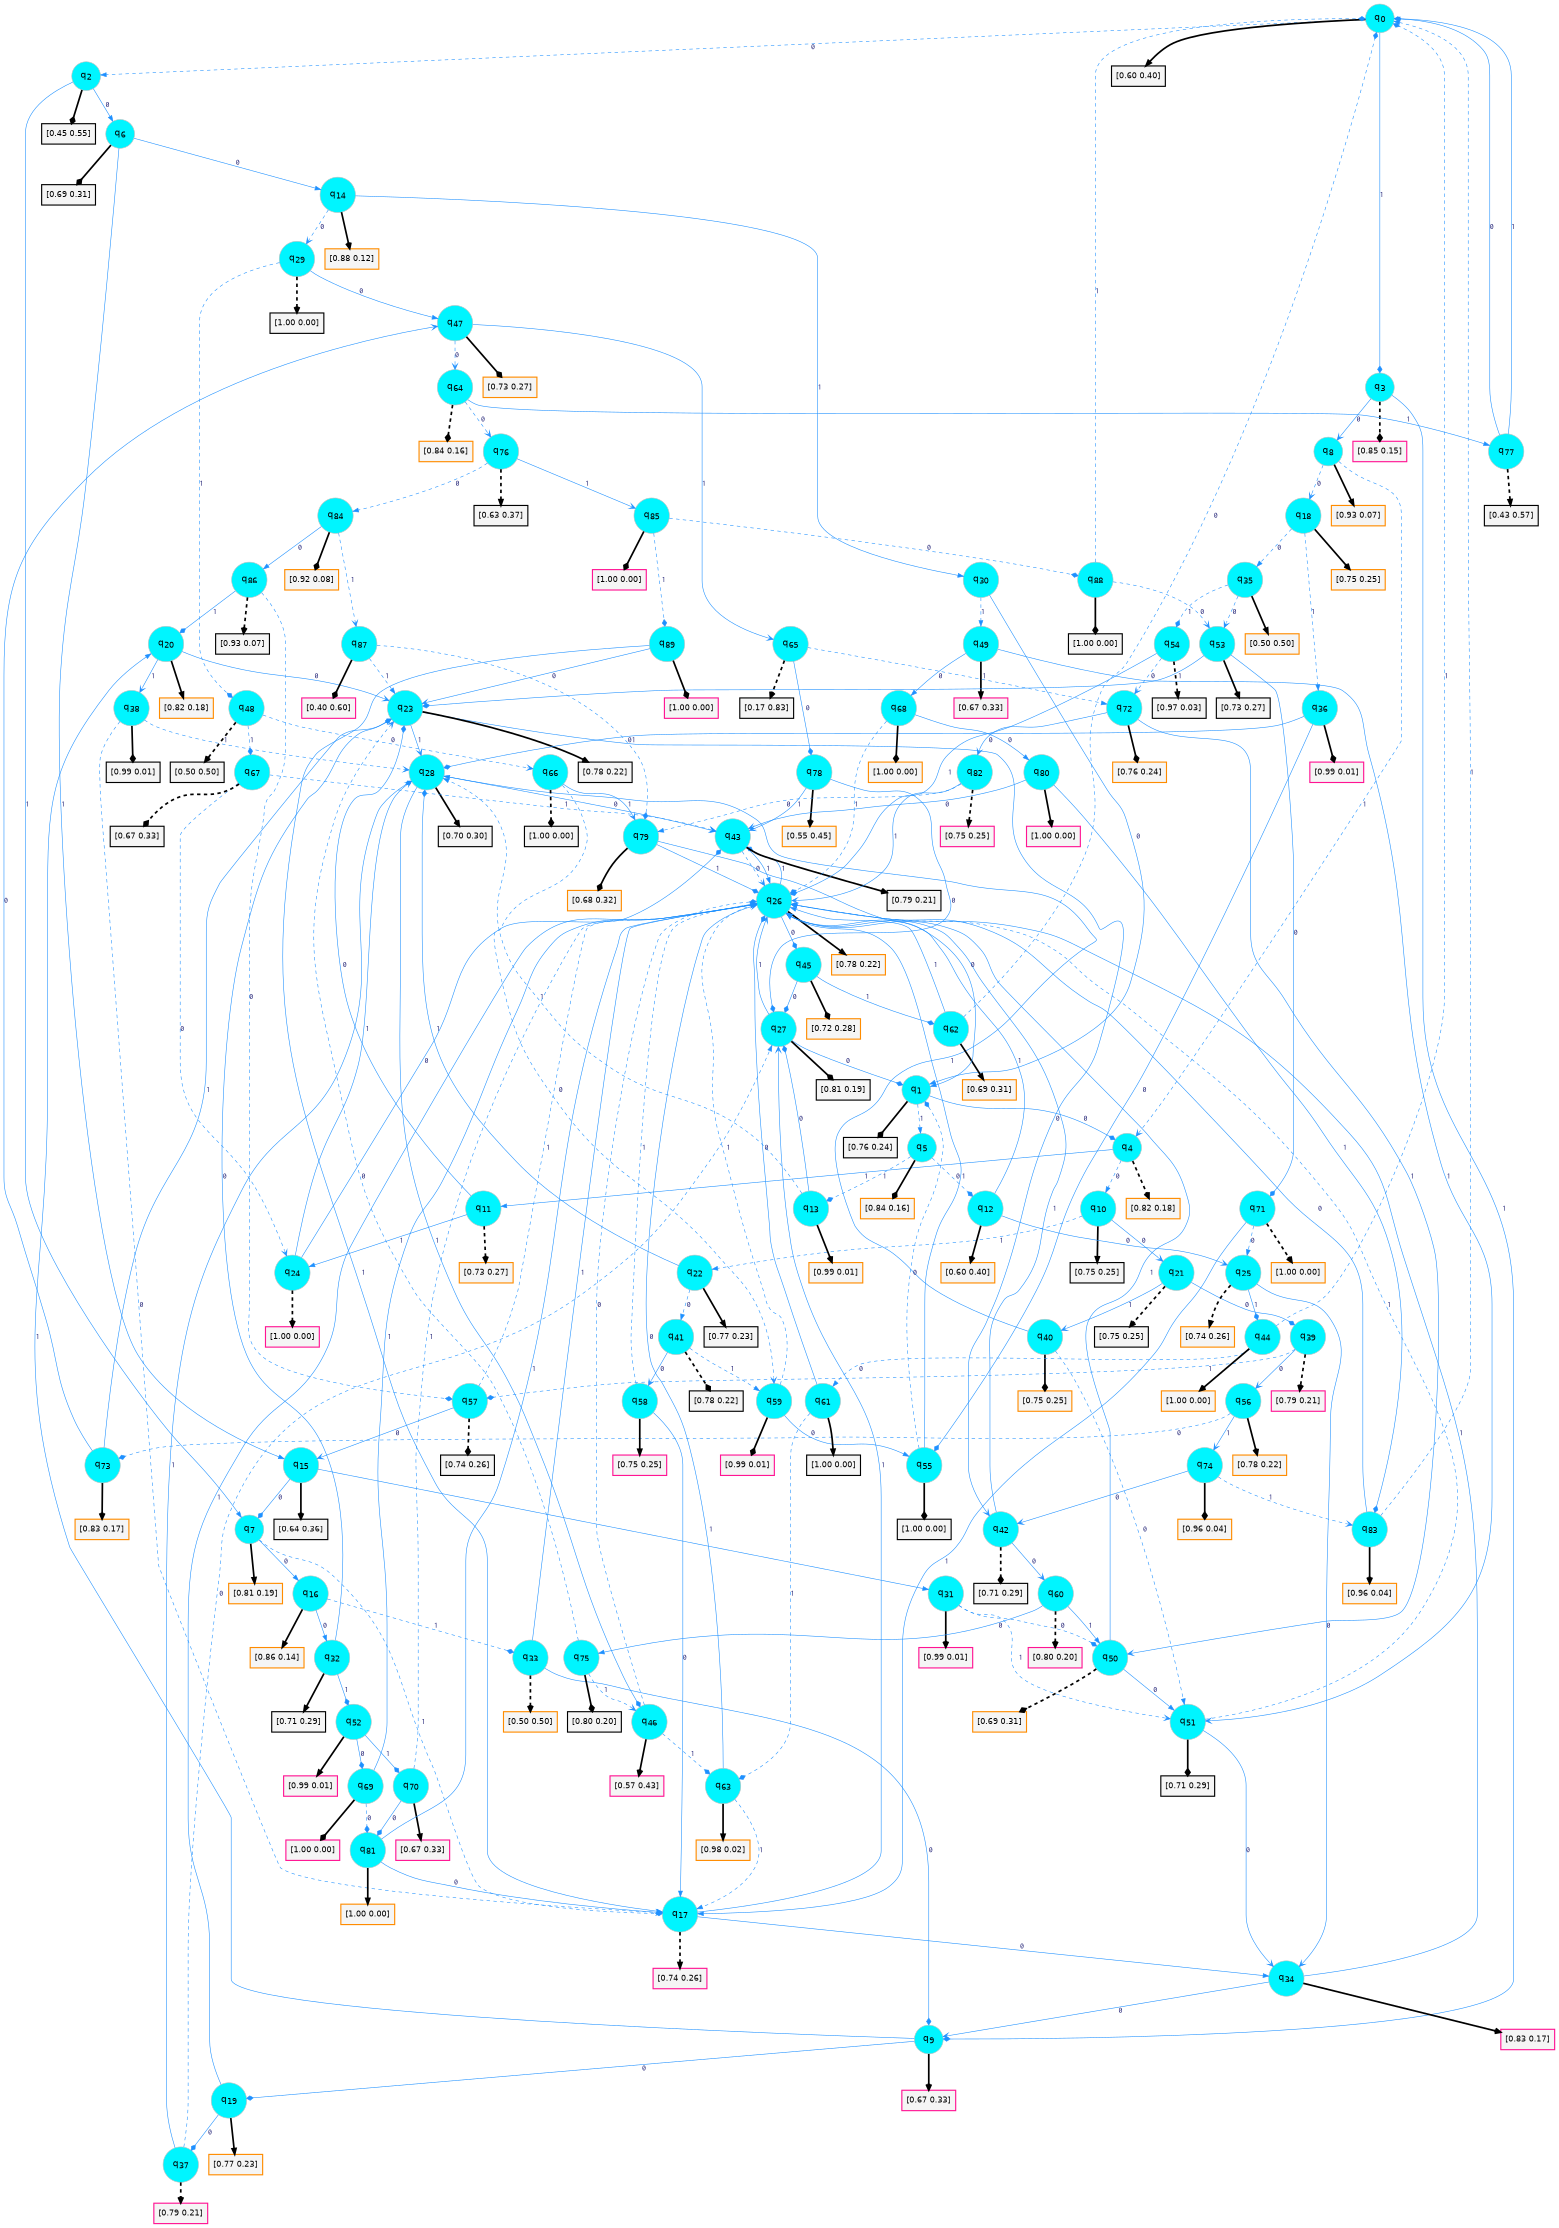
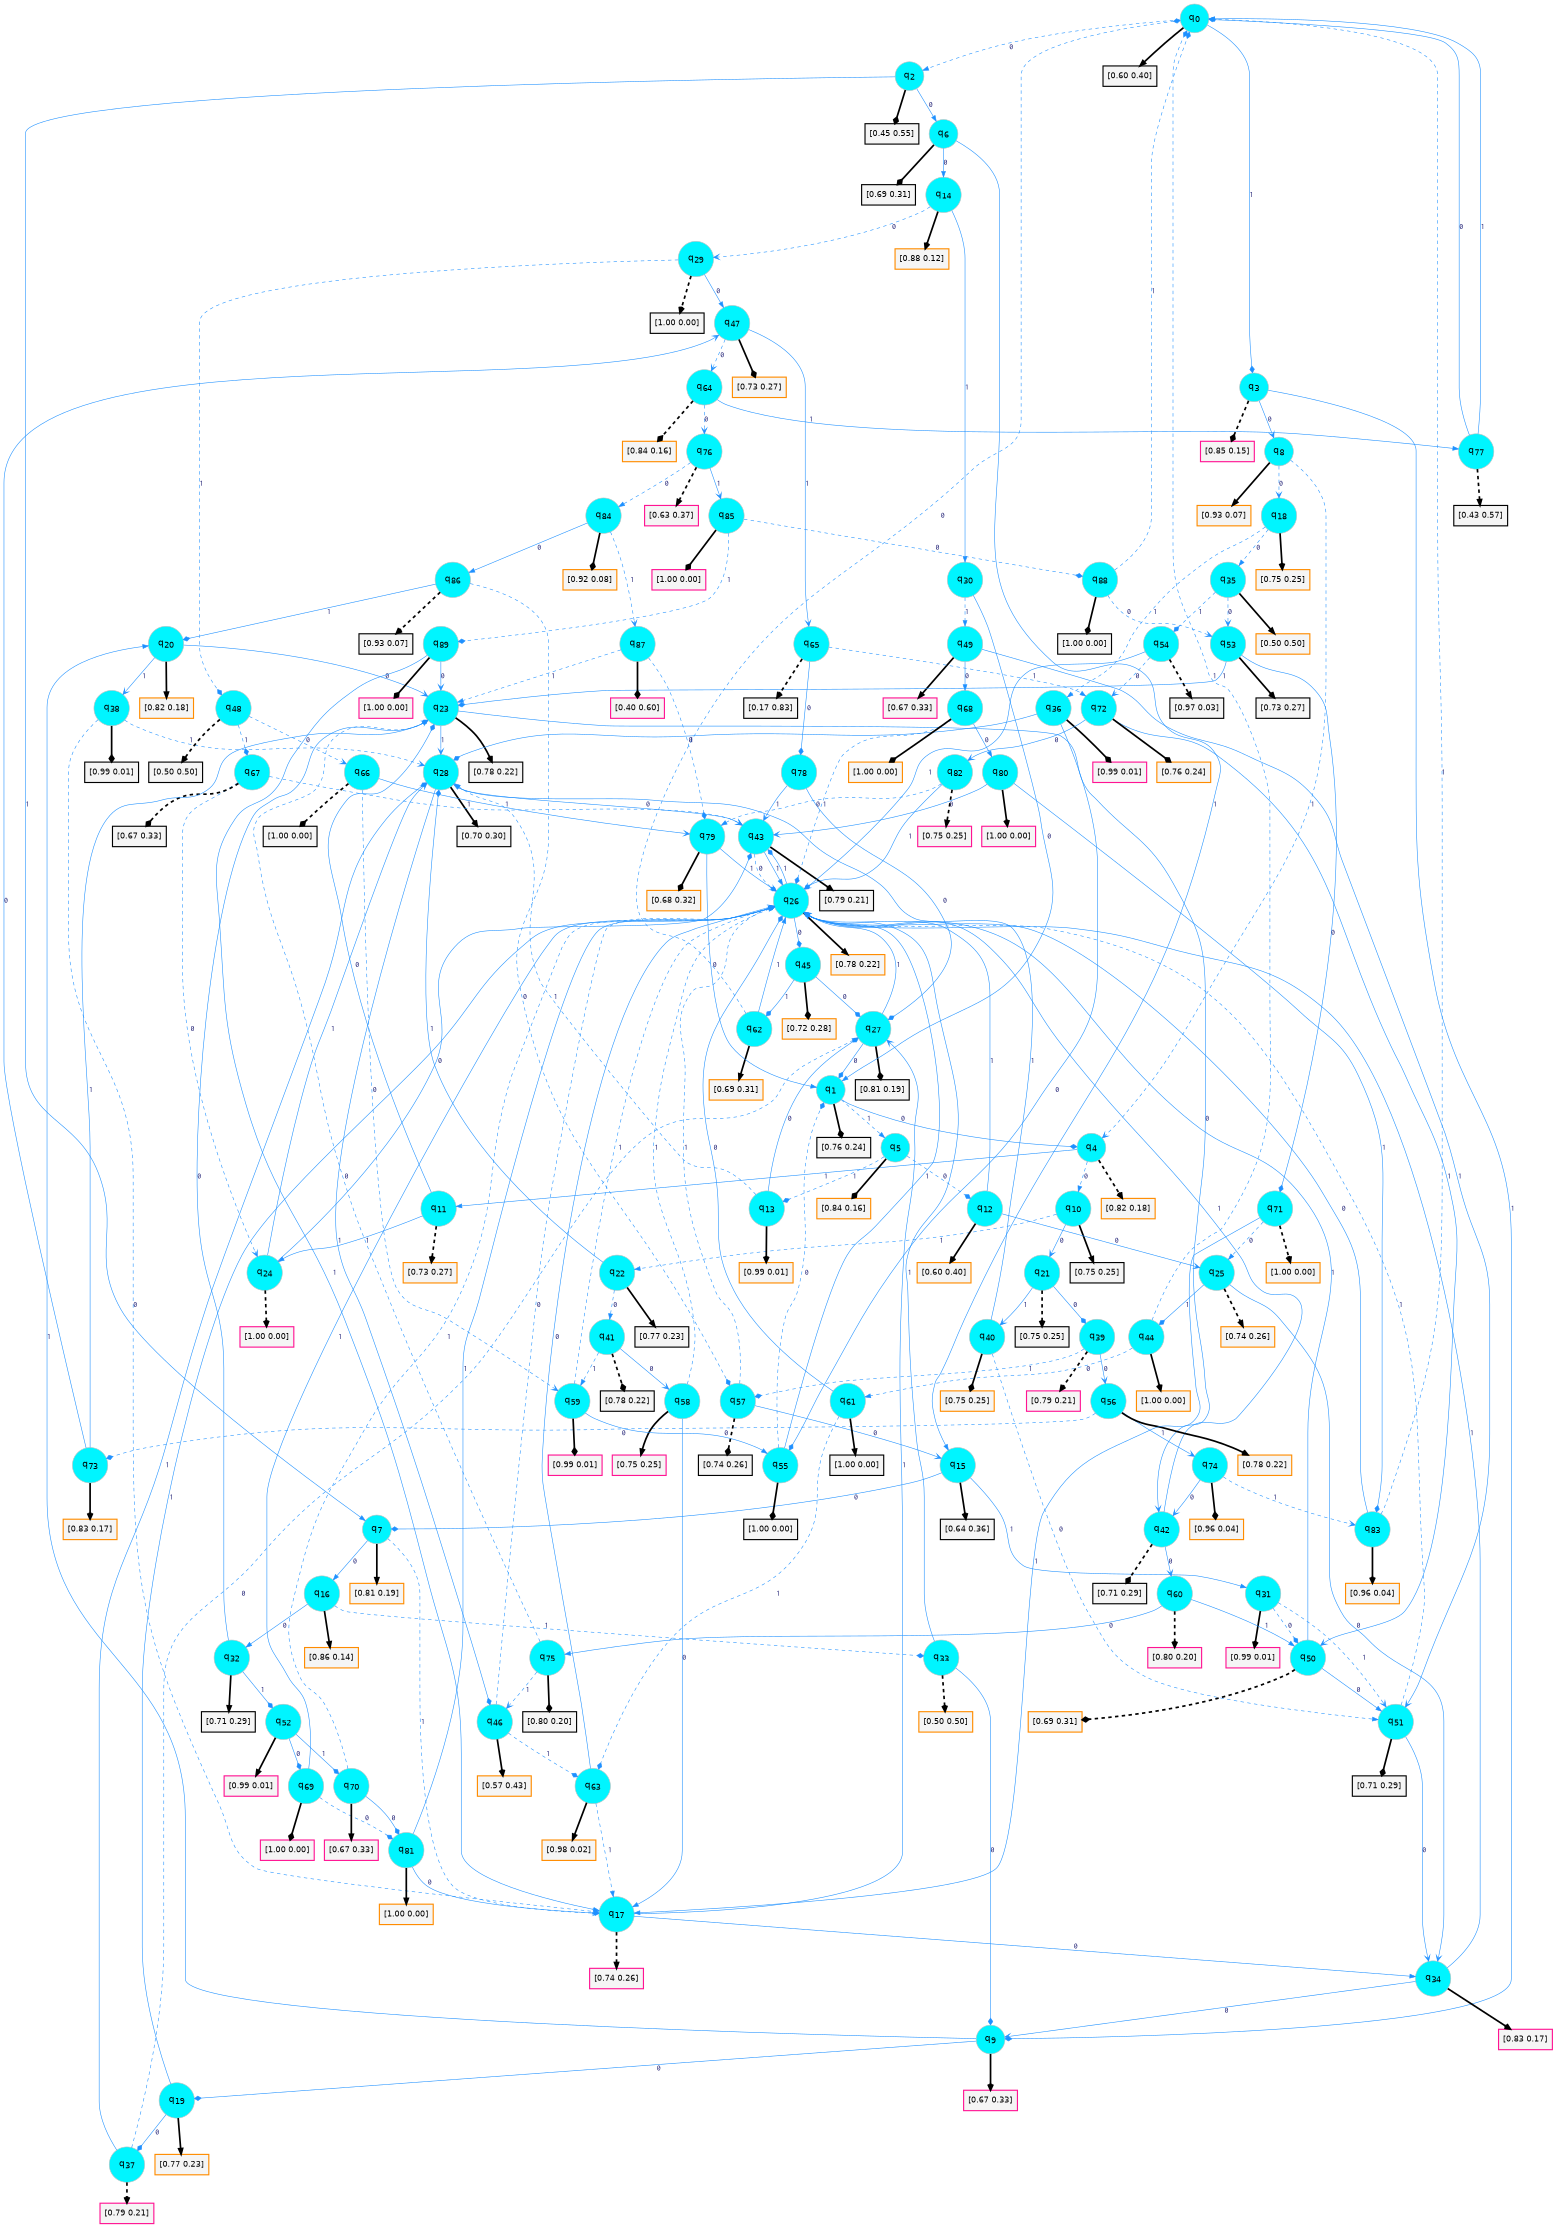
node "[0.63 0.37]": color black -> deeppink
node "[0.55 0.45]": removed
node "[0.57 0.43]": color deeppink -> darkorange
